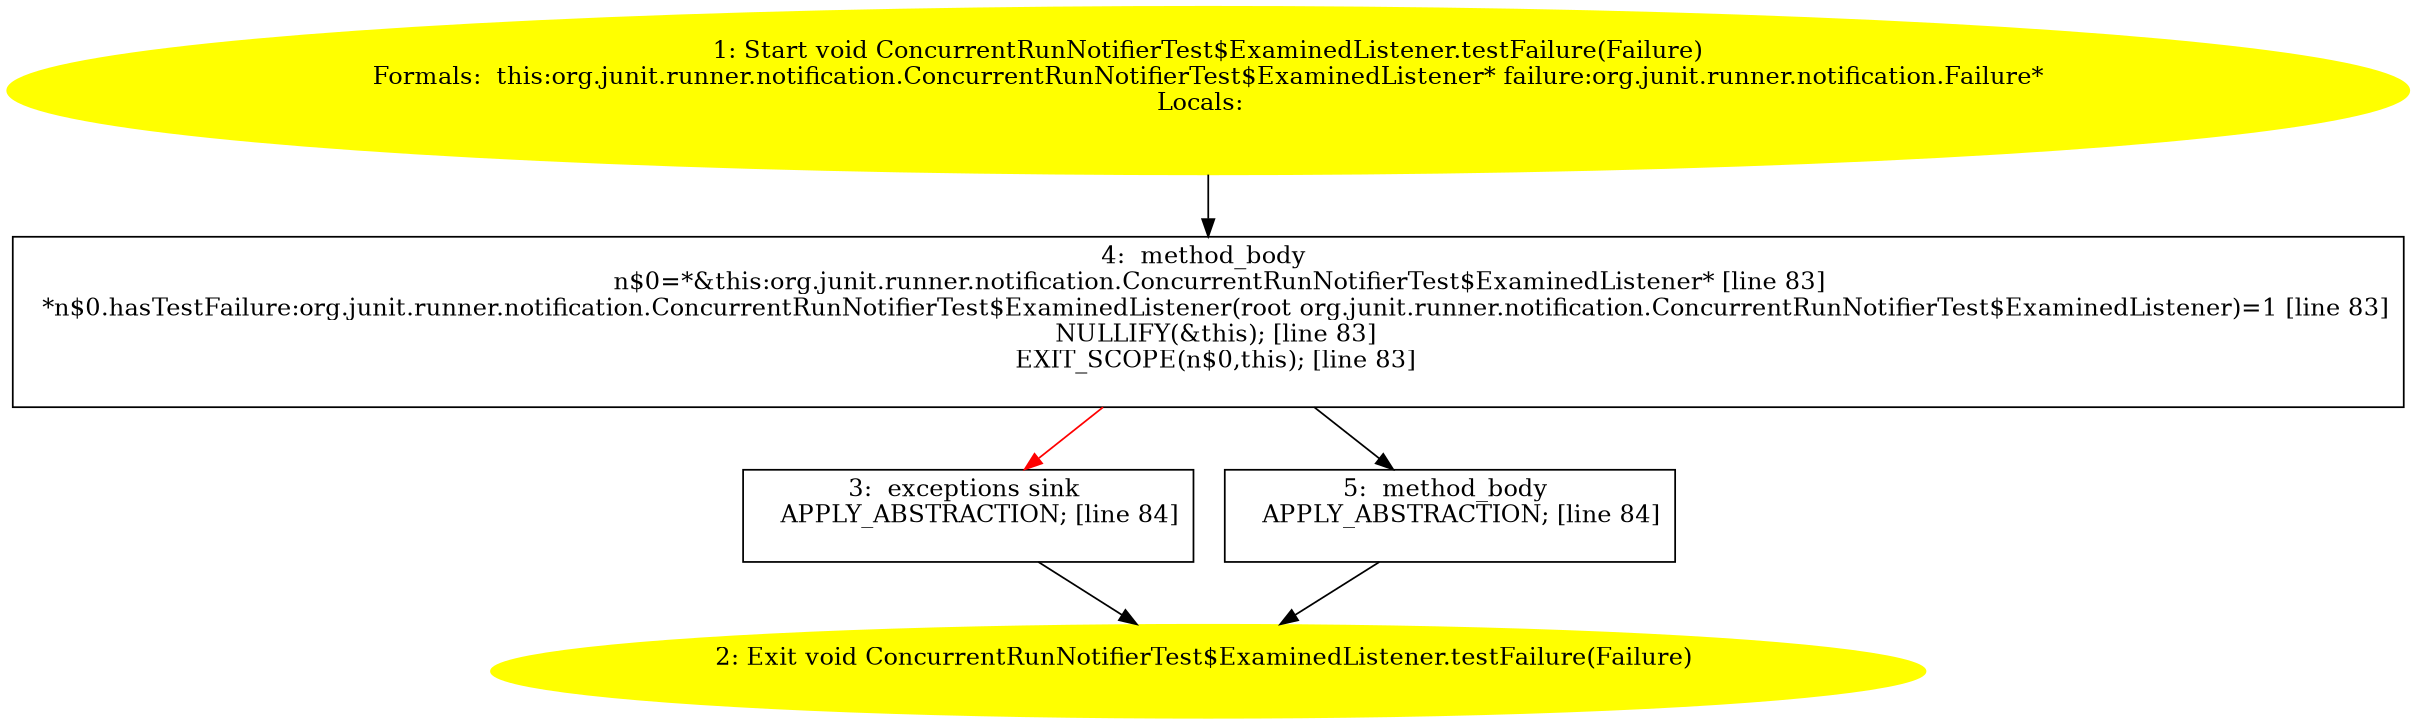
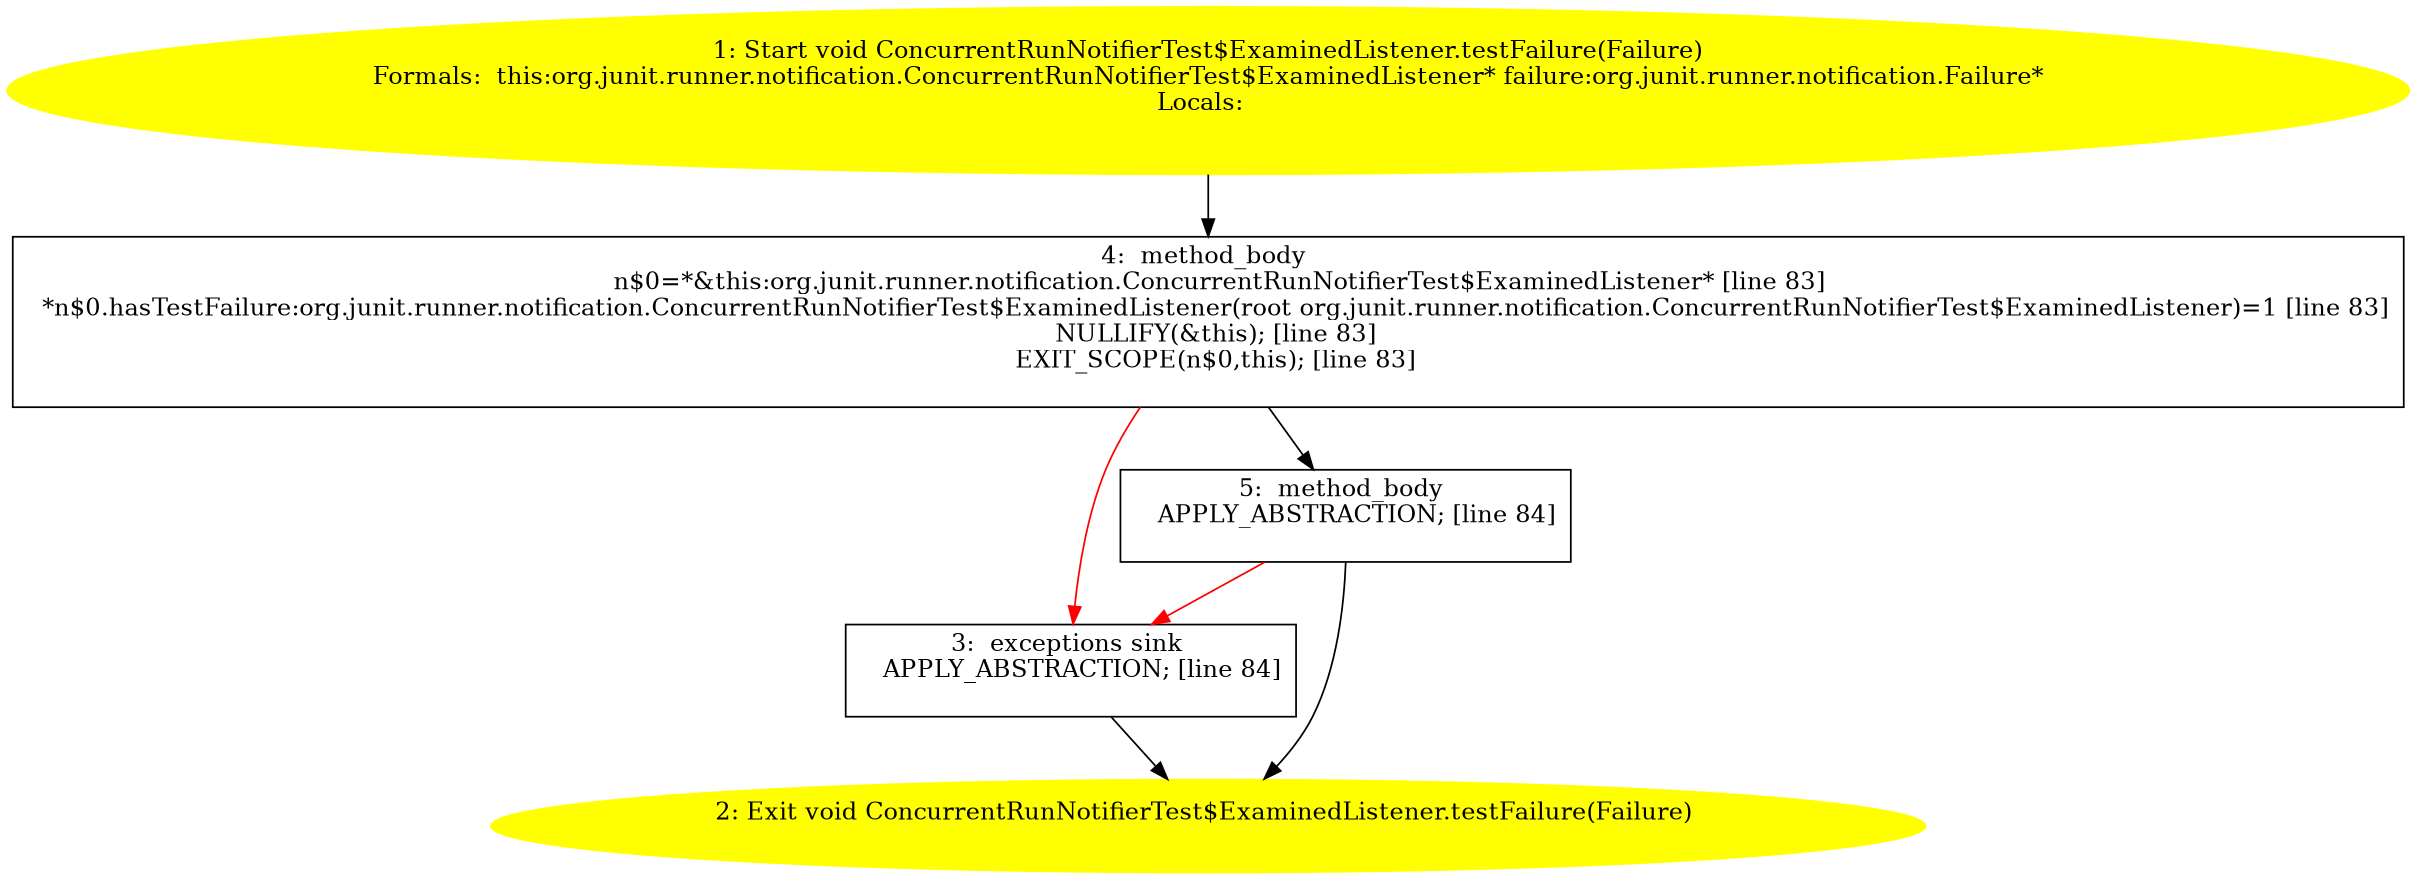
edge "5:  method_body APPLY_ABSTRACTION; [line 84]" -> "3:  exceptions sink APPLY_ABSTRACTION; [line 84]": added
